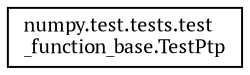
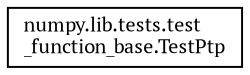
node "numpy.test.tests.test _function_base.TestPtp": label "numpy.test.tests.test _function_base.TestPtp" -> "numpy.lib.tests.test _function_base.TestPtp"
